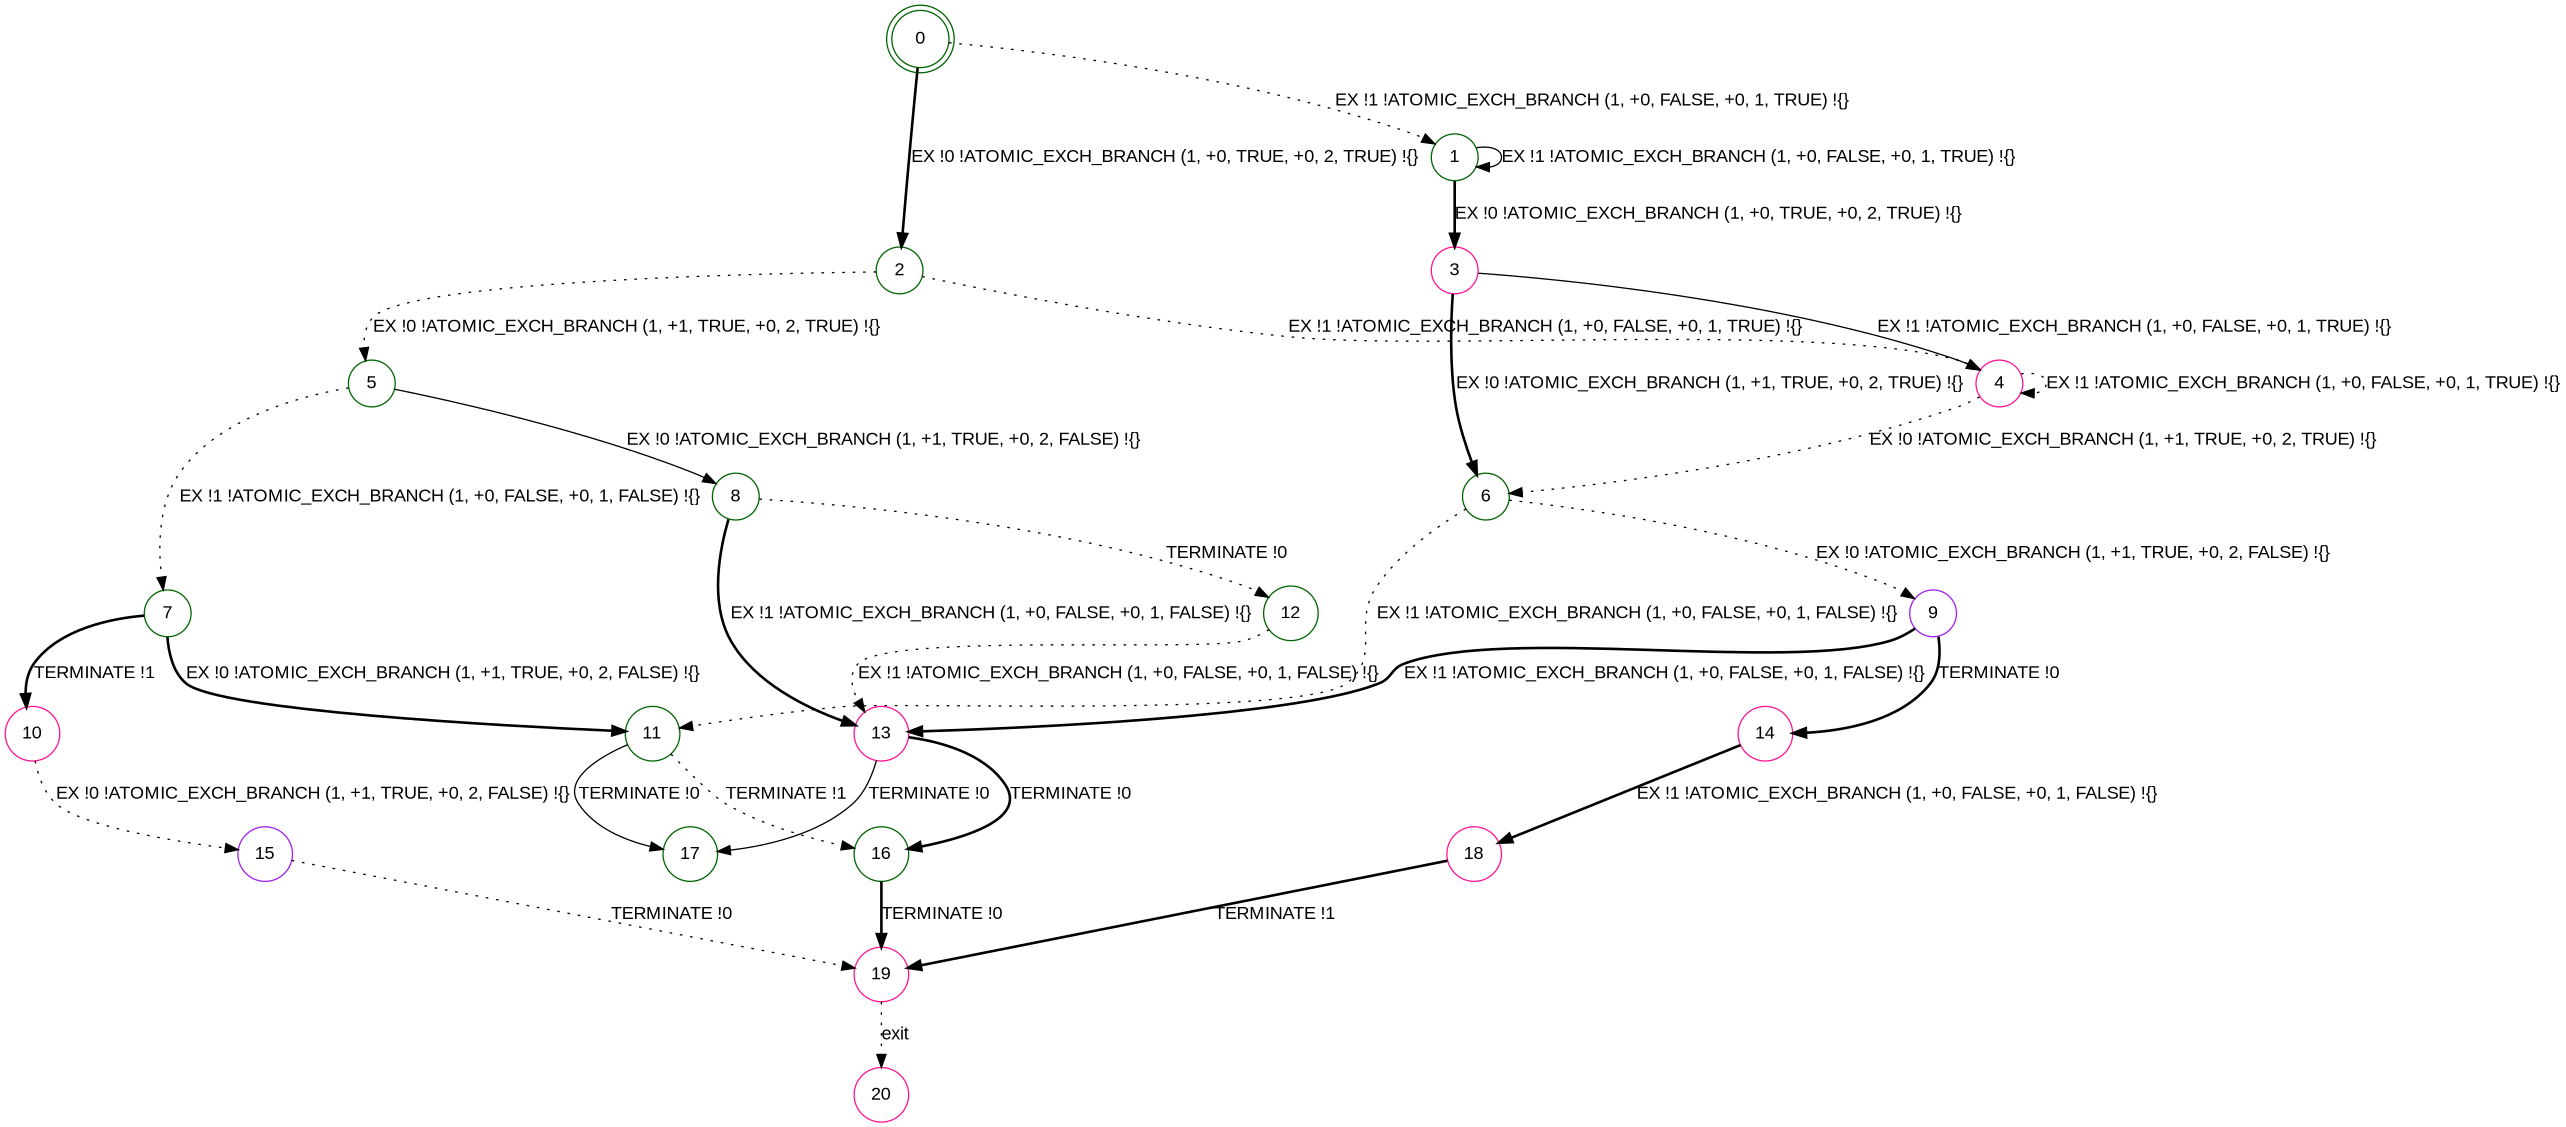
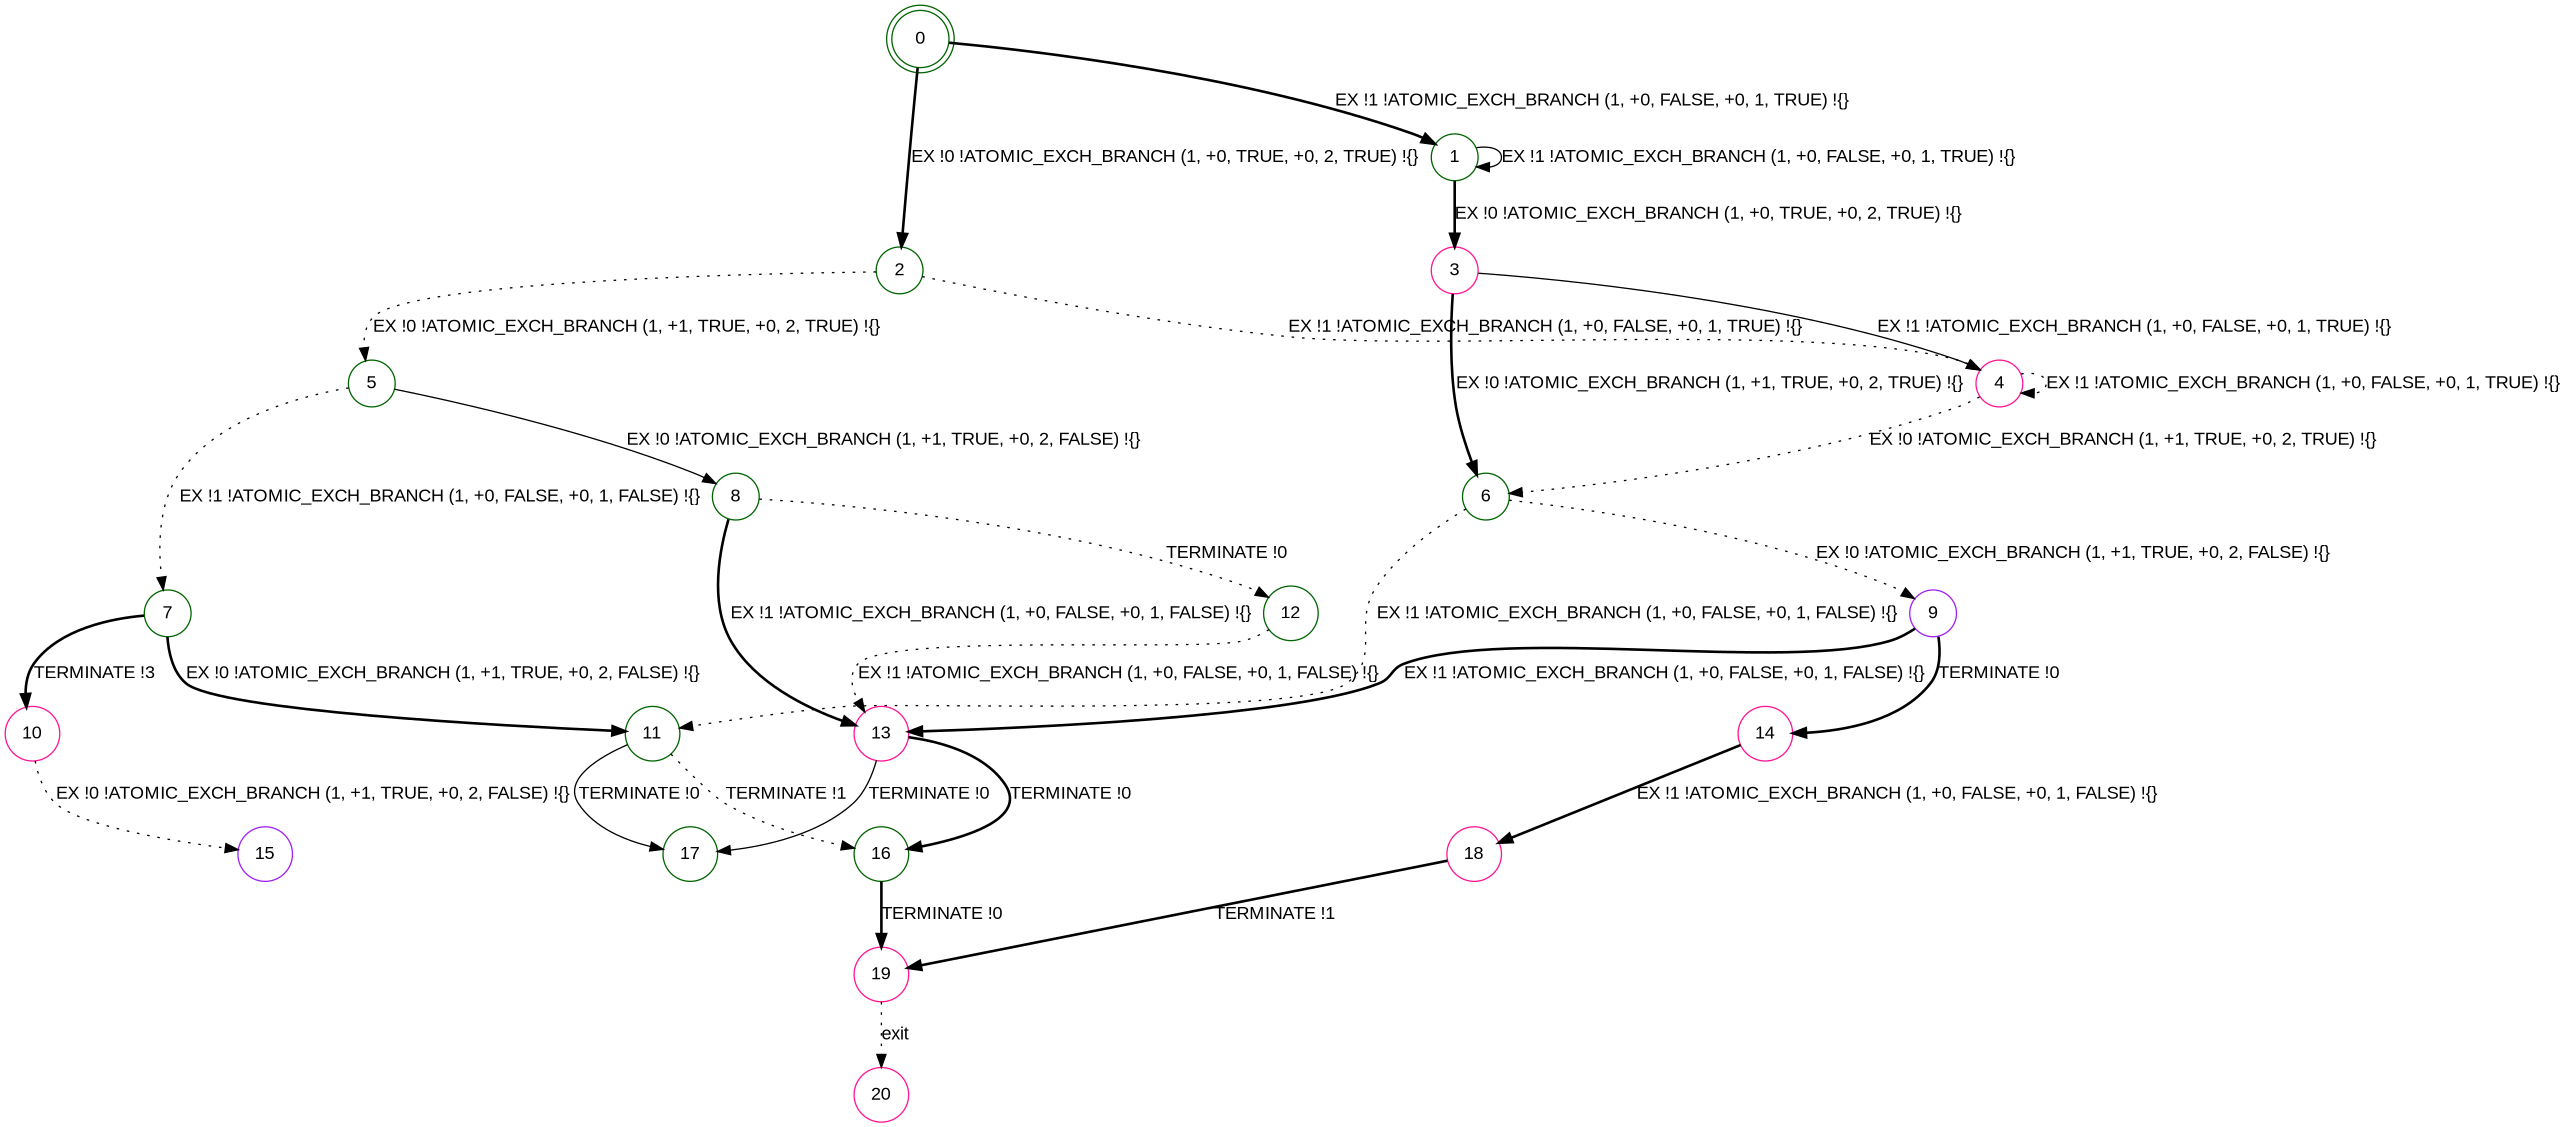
edge "0" -> "1": style dotted -> bold
edge "7" -> "10": label "TERMINATE !1" -> "TERMINATE !3"
edge "15" -> "19": removed, label "TERMINATE !0"
